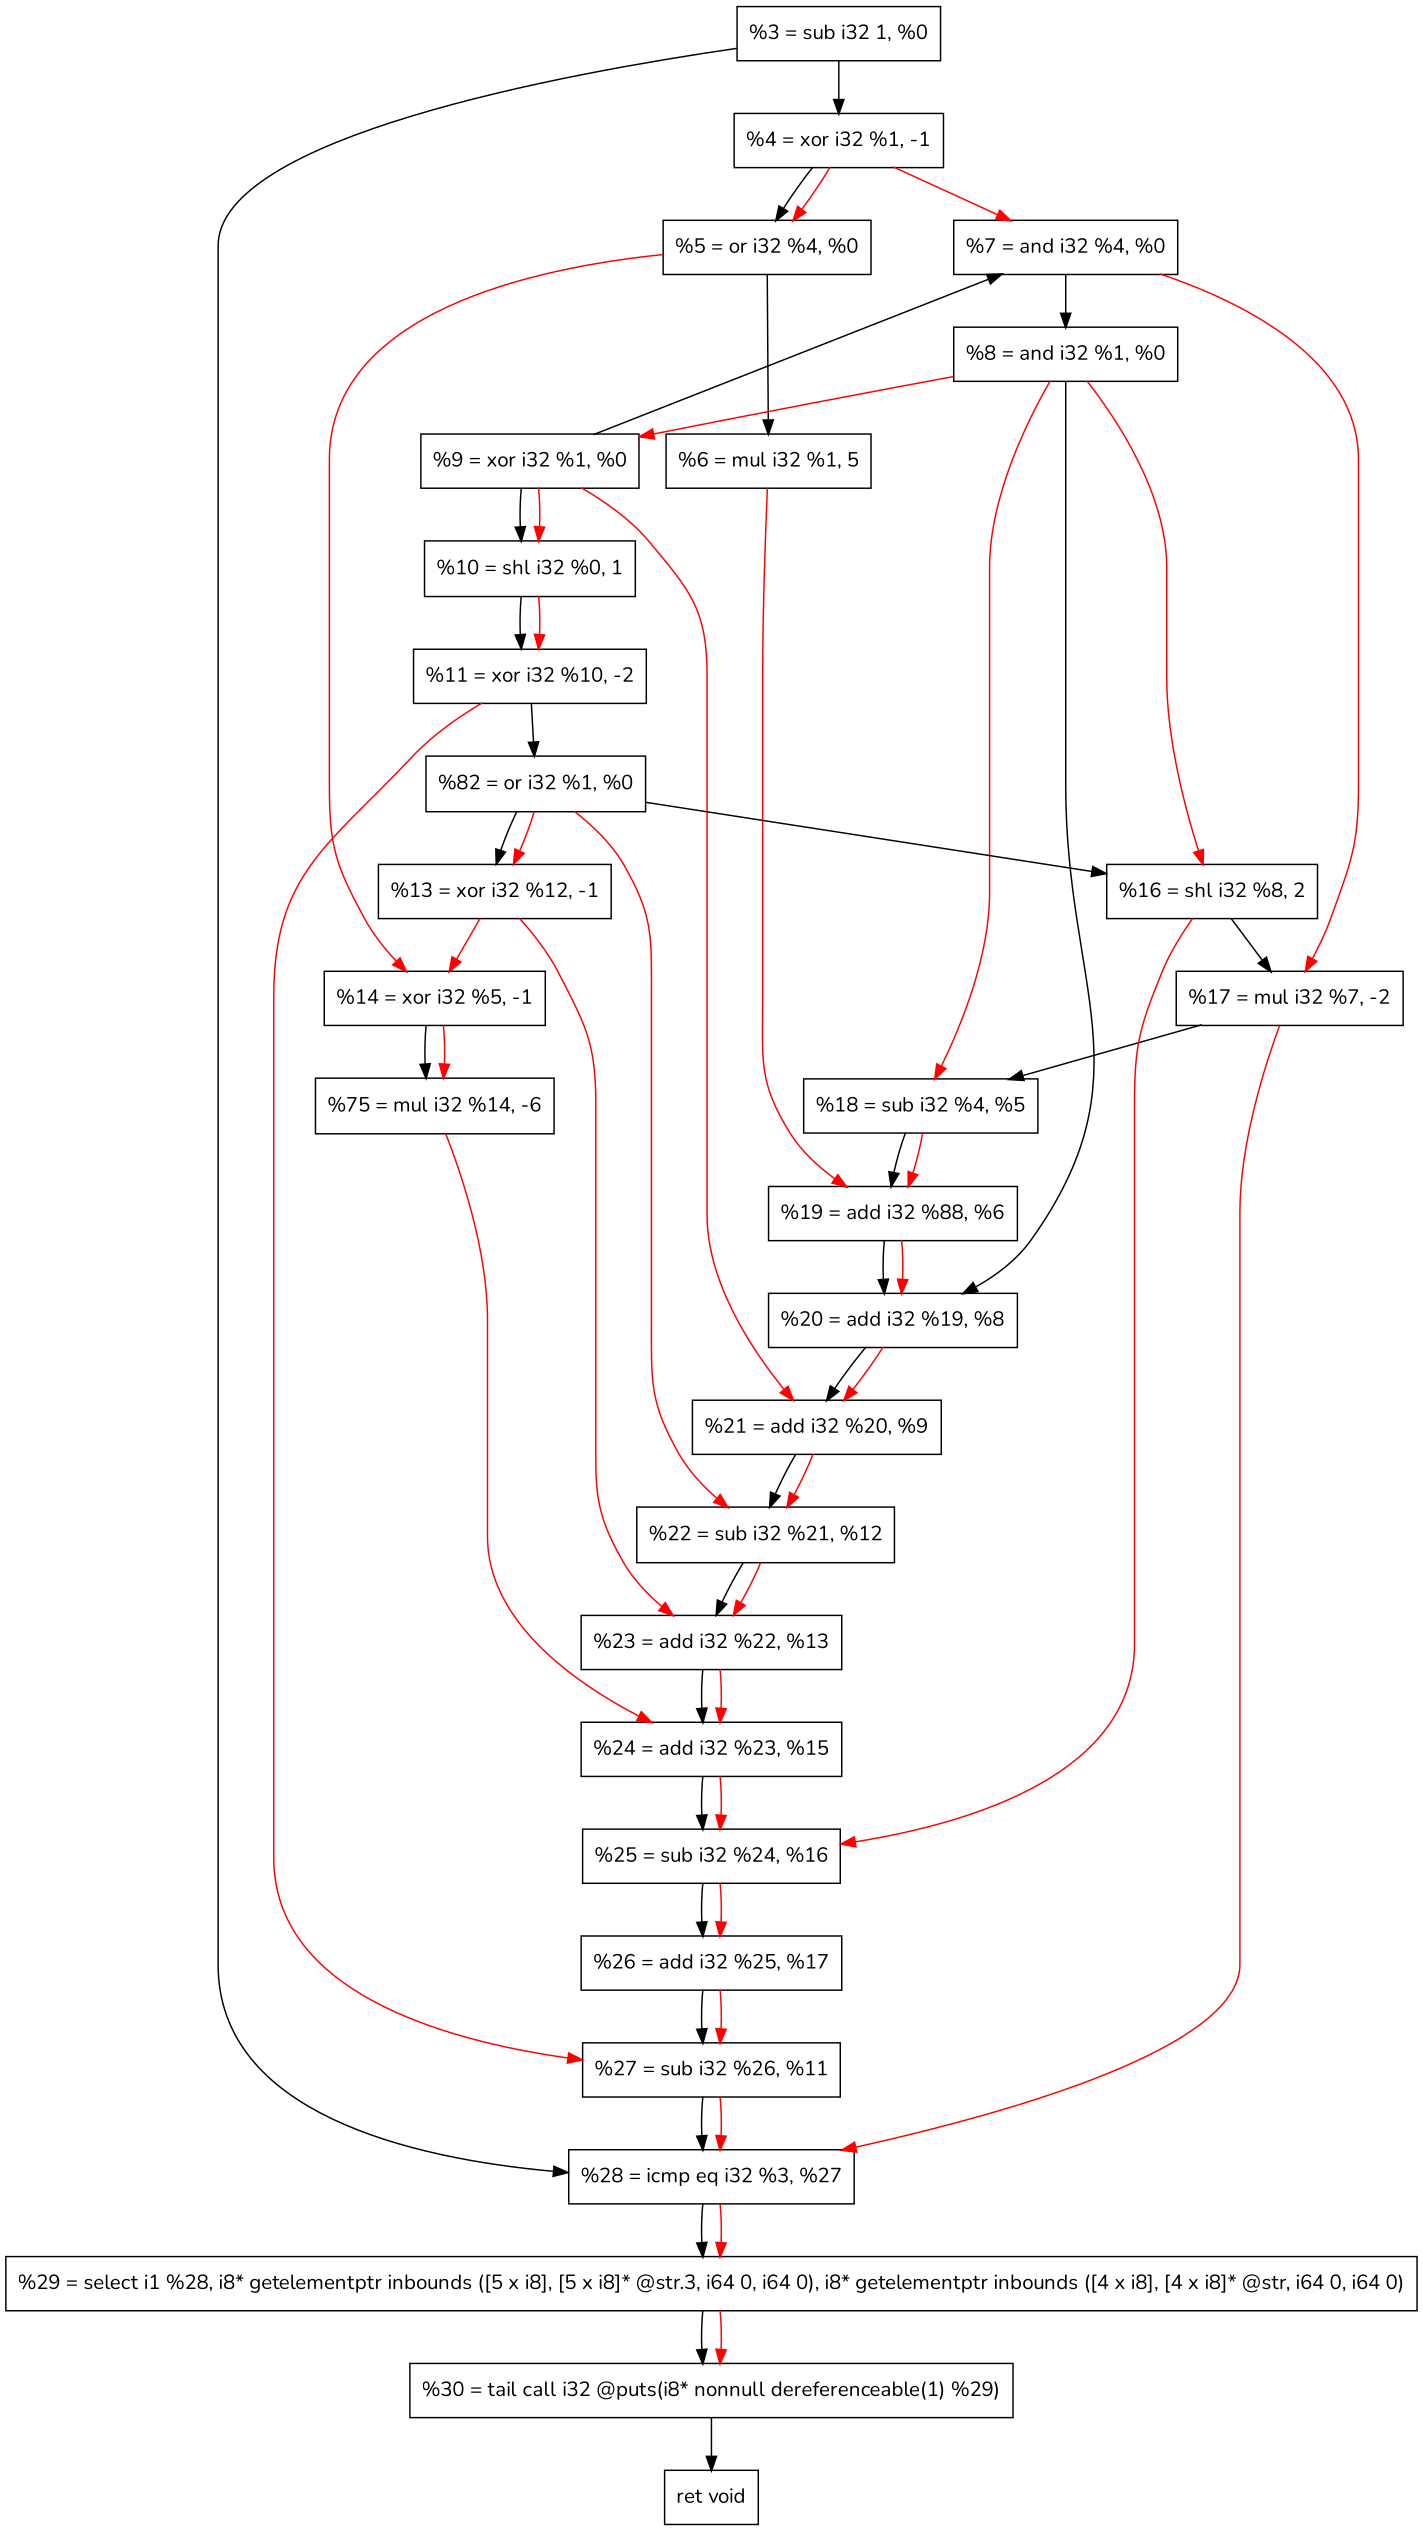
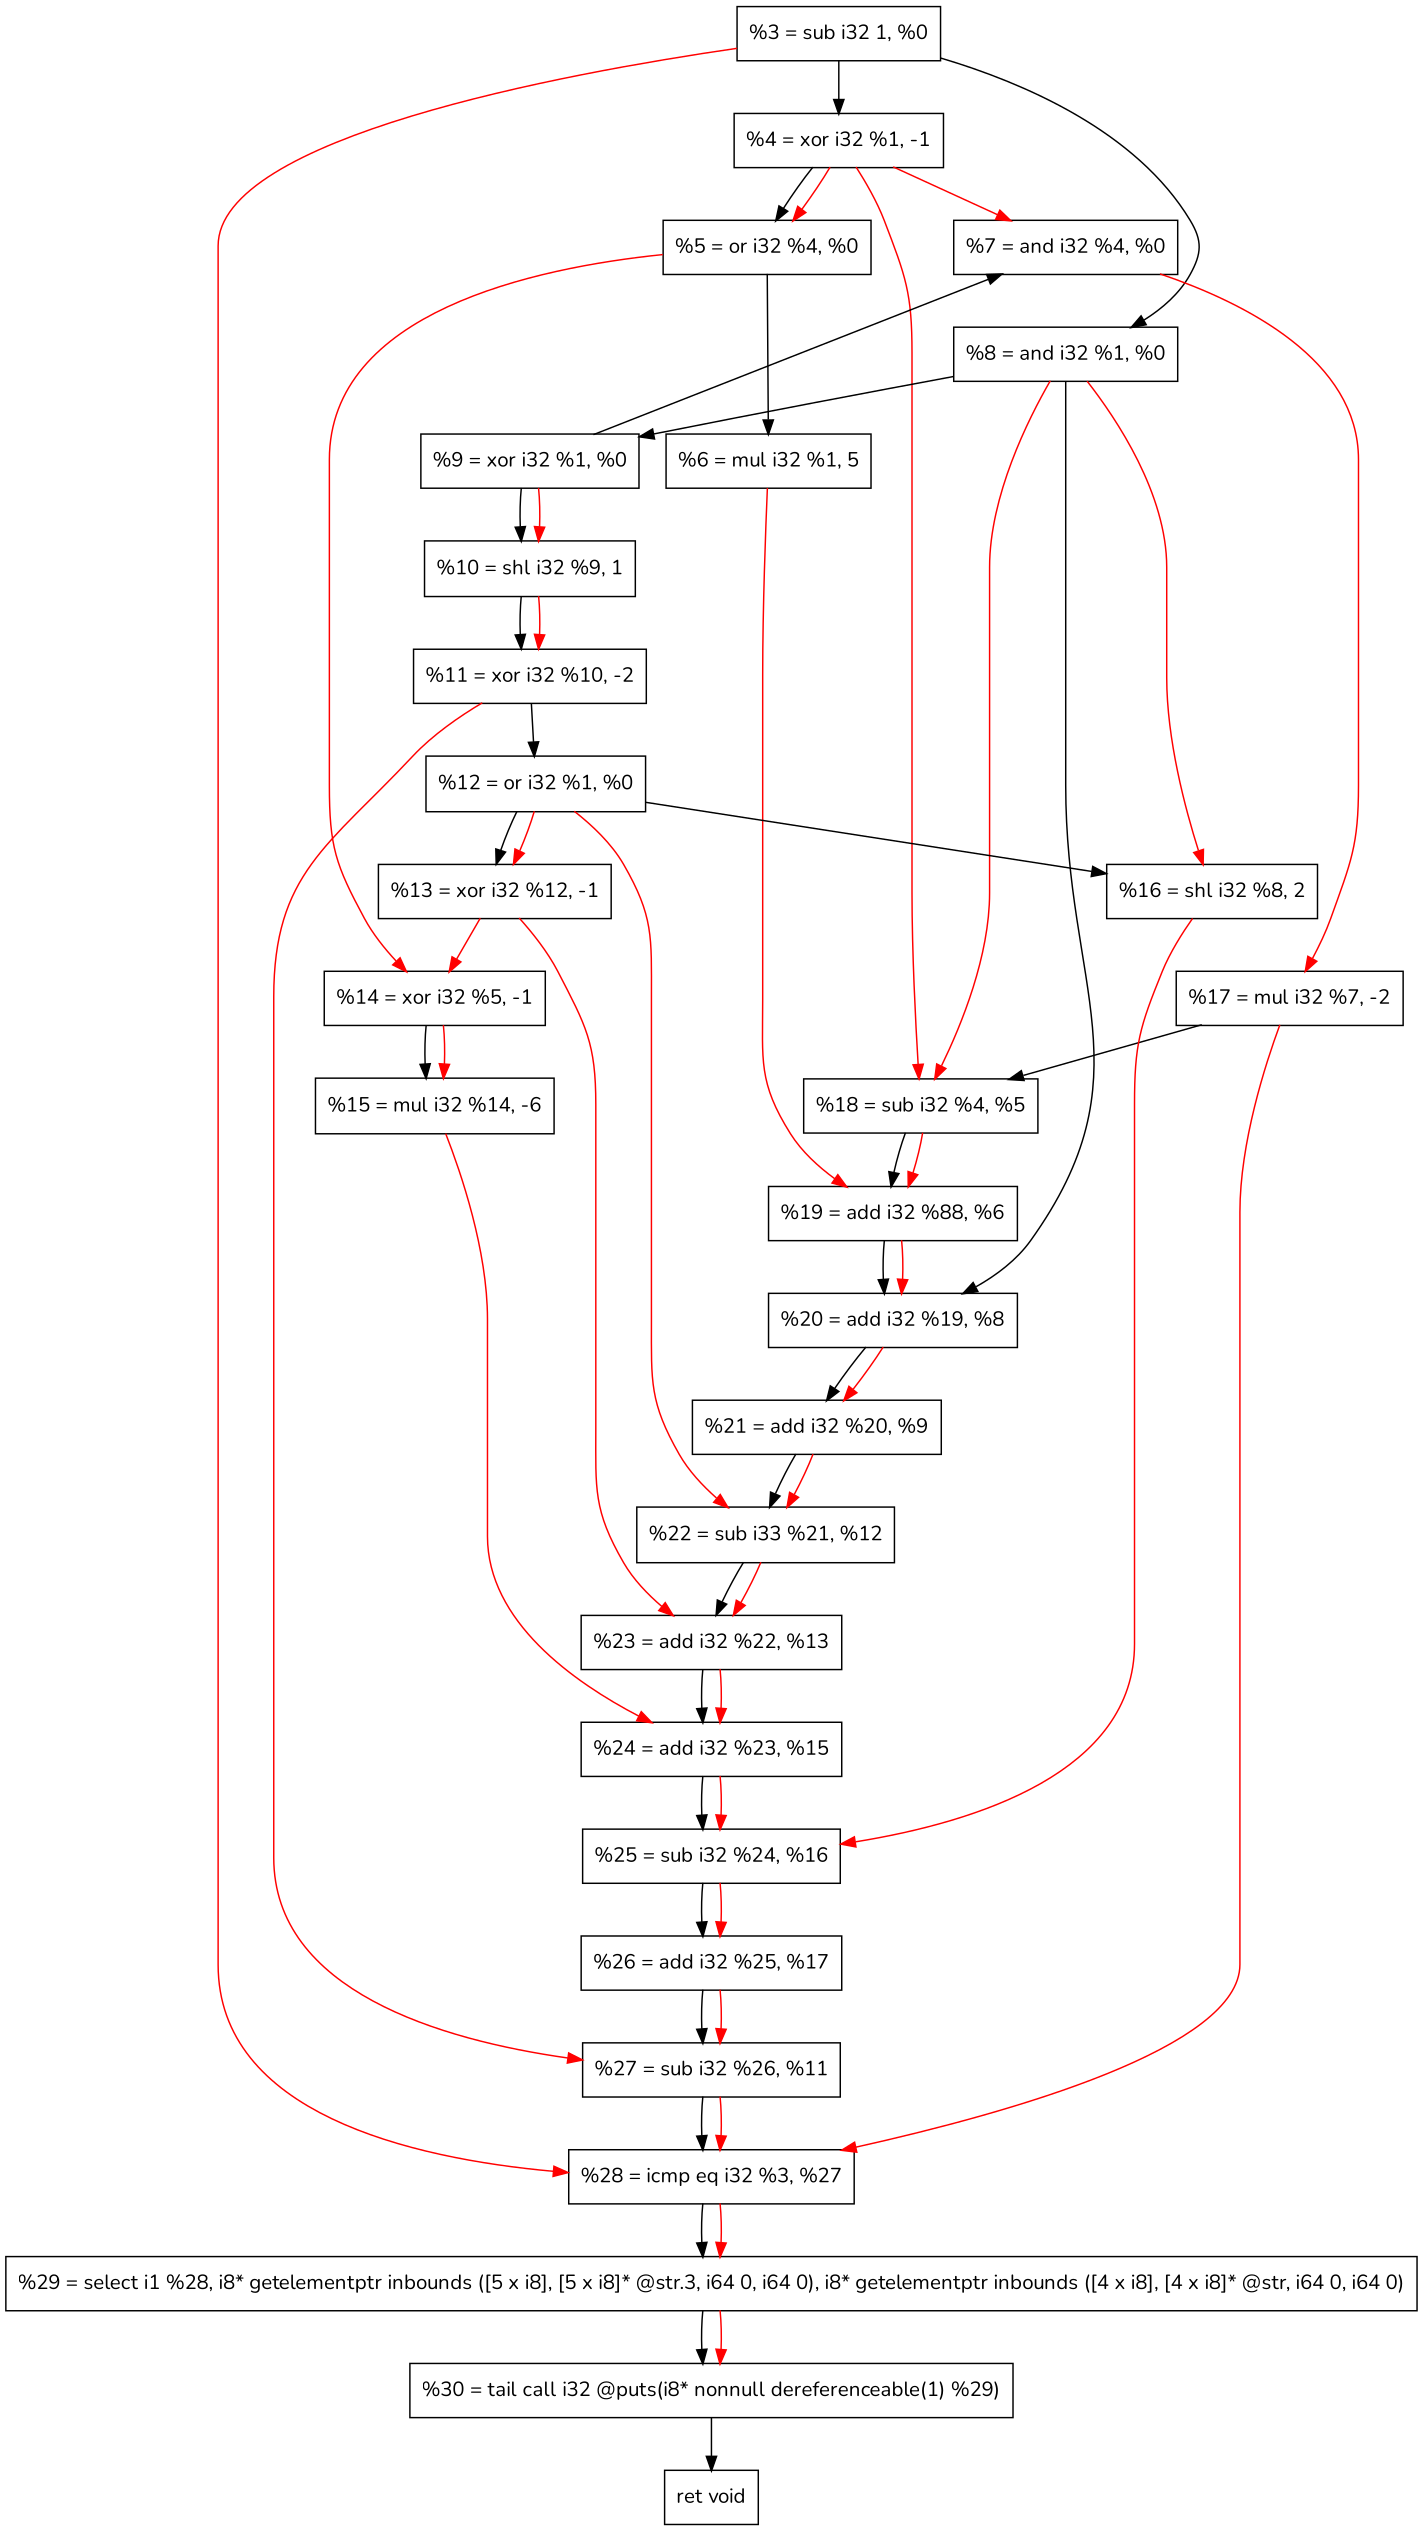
edge "%7 = and i32 %4, %0" -> "%8 = and i32 %1, %0": now "%3 = sub i32 1, %0" -> "%8 = and i32 %1, %0"
edge "%8 = and i32 %1, %0" -> "%9 = xor i32 %1, %0": color red -> black
node "%10 = shl i32 %0, 1": label "%10 = shl i32 %0, 1" -> "%10 = shl i32 %9, 1"
edge "%4 = xor i32 %1, -1" -> "%18 = sub i32 %4, %5": added
node "%82 = or i32 %1, %0": label "%82 = or i32 %1, %0" -> "%12 = or i32 %1, %0"
edge "%9 = xor i32 %1, %0" -> "%21 = add i32 %20, %9": removed
edge "%16 = shl i32 %8, 2" -> "%17 = mul i32 %7, -2": removed
edge "%3 = sub i32 1, %0" -> "%28 = icmp eq i32 %3, %27": color black -> red
node "%75 = mul i32 %14, -6": label "%75 = mul i32 %14, -6" -> "%15 = mul i32 %14, -6"
node "%22 = sub i32 %21, %12": label "%22 = sub i32 %21, %12" -> "%22 = sub i33 %21, %12"
